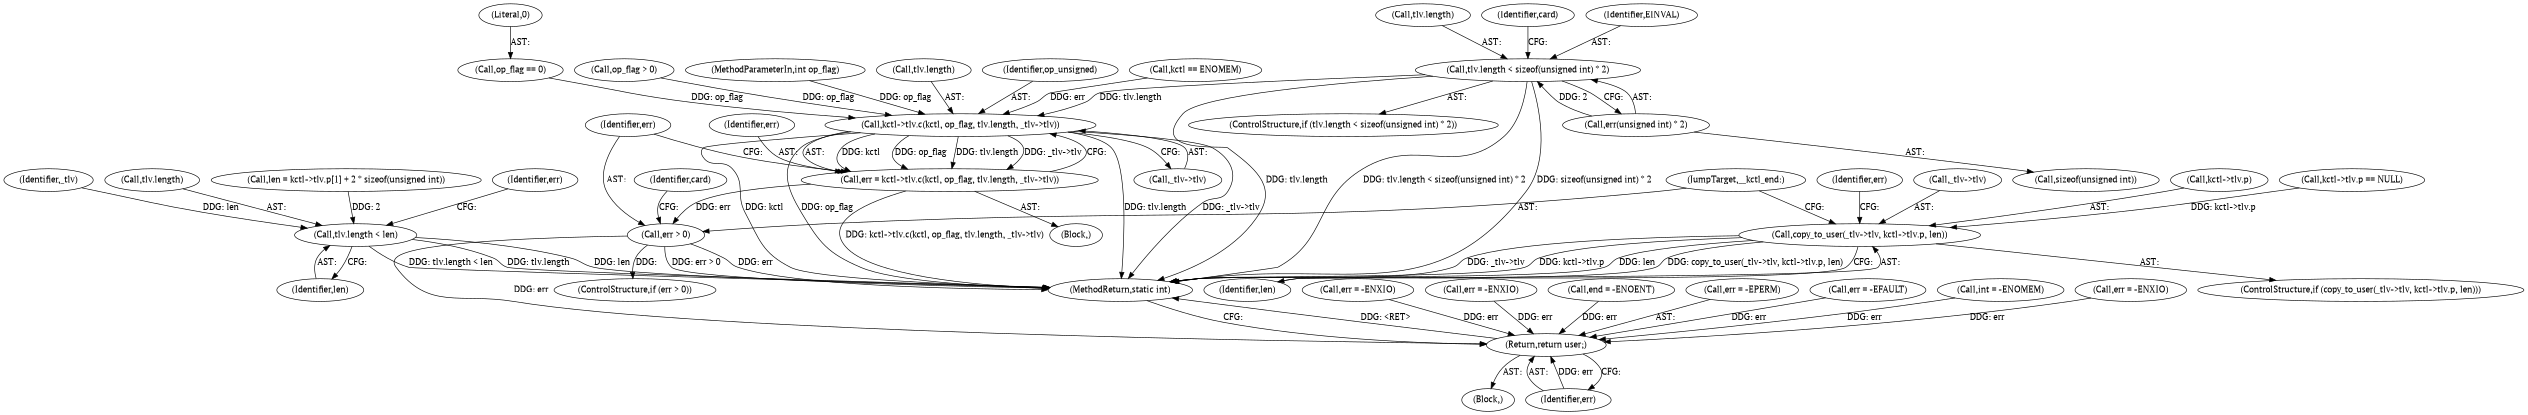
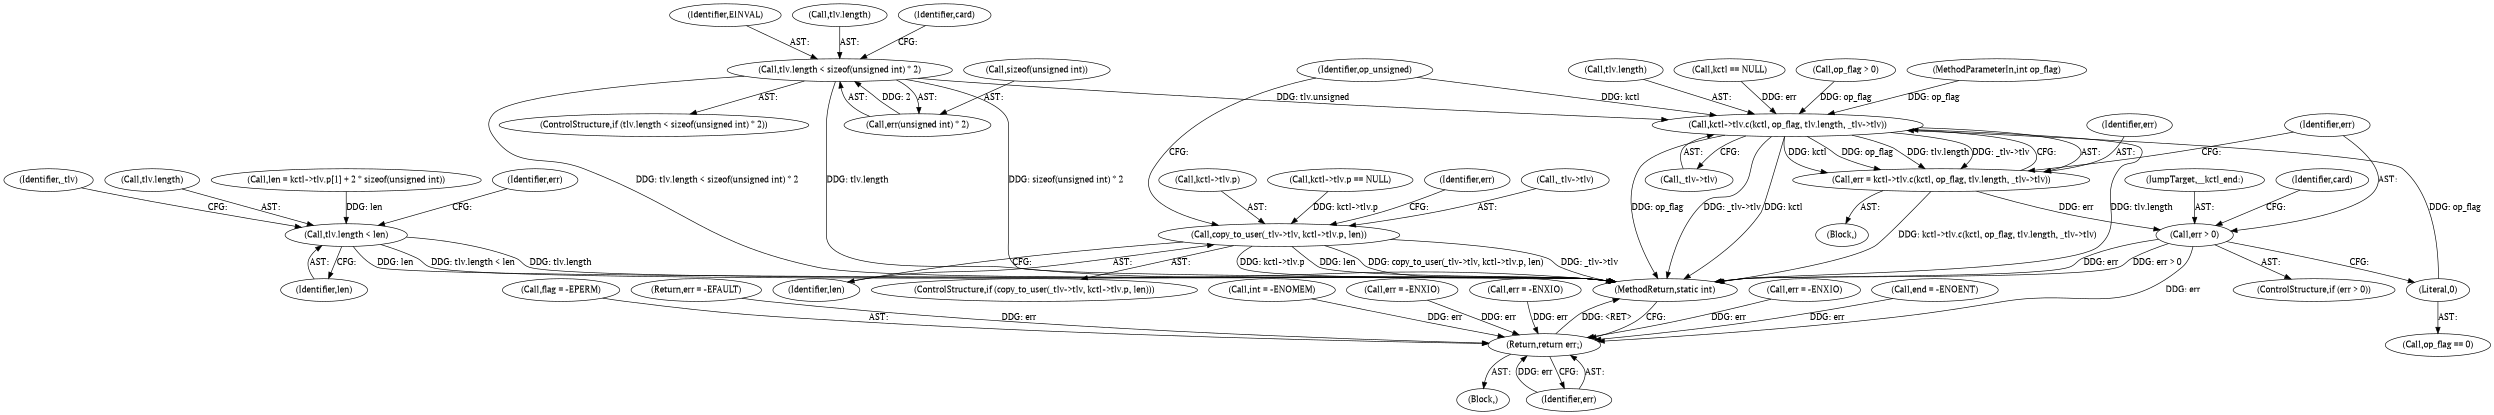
node "(Call,kctl == ENOMEM)": label "(Call,kctl == ENOMEM)" -> "(Call,kctl == NULL)"
edge "(Identifier,op_unsigned)" -> "(Call,kctl->tlv.c(kctl, op_flag, tlv.length, _tlv->tlv))": label "AST: " -> "DDG: kctl"
edge "(Call,tlv.length < sizeof(unsigned int) * 2)" -> "(Call,kctl->tlv.c(kctl, op_flag, tlv.length, _tlv->tlv))": label "DDG: tlv.length" -> "DDG: tlv.unsigned"
edge "(Call,tlv.length < sizeof(unsigned int) * 2)" -> "(Call,err(unsigned int) * 2)": label "CFG: " -> "AST: "
edge "(Call,op_flag == 0)" -> "(Call,kctl->tlv.c(kctl, op_flag, tlv.length, _tlv->tlv))": now "(Literal,0)" -> "(Call,kctl->tlv.c(kctl, op_flag, tlv.length, _tlv->tlv))"
edge "(Call,err(unsigned int) * 2)" -> "(Call,sizeof(unsigned int))": reversed
edge "(JumpTarget,__kctl_end:)" -> "(Call,copy_to_user(_tlv->tlv, kctl->tlv.p, len))": now "(Identifier,op_unsigned)" -> "(Call,copy_to_user(_tlv->tlv, kctl->tlv.p, len))"
edge "(Identifier,_tlv)" -> "(Call,tlv.length < len)": label "DDG: len" -> "CFG: "
edge "(Call,len = kctl->tlv.p[1] + 2 * sizeof(unsigned int))" -> "(Call,tlv.length < len)": label "DDG: 2" -> "DDG: len"
edge "(Call,err > 0)" -> "(Literal,0)": added, label "CFG:"
edge "(Call,err > 0)" -> "(ControlStructure,if (err > 0))": label "DDG: " -> "AST: "
node "(Call,err = -EPERM)": label "(Call,err = -EPERM)" -> "(Call,flag = -EPERM)"
node "(Call,err = -EFAULT)": label "(Call,err = -EFAULT)" -> "(Return,err = -EFAULT)"
node "(Return,return user;)": label "(Return,return user;)" -> "(Return,return err;)"
